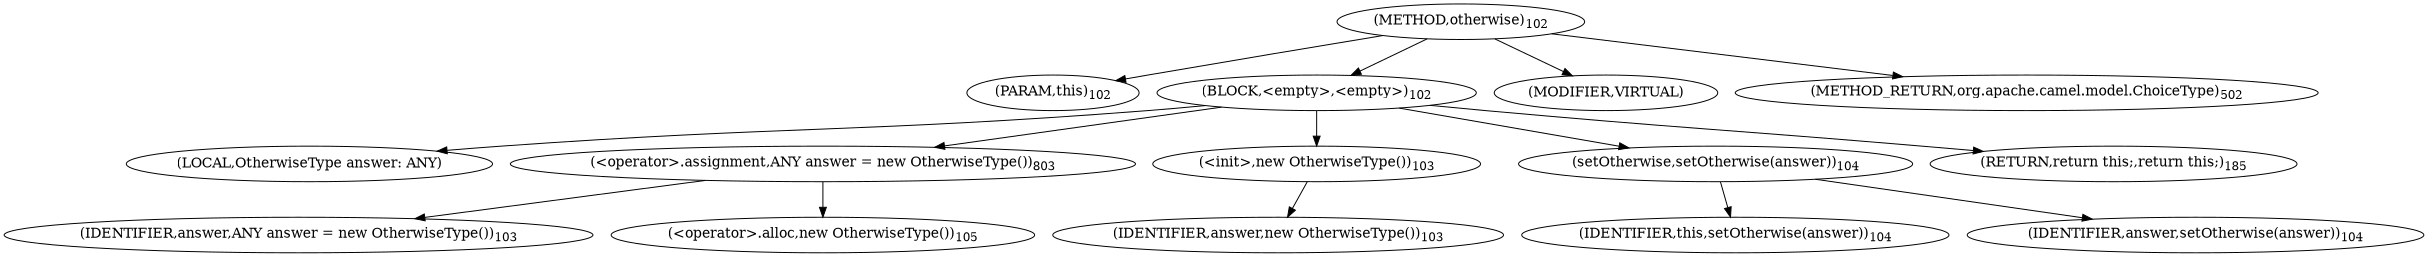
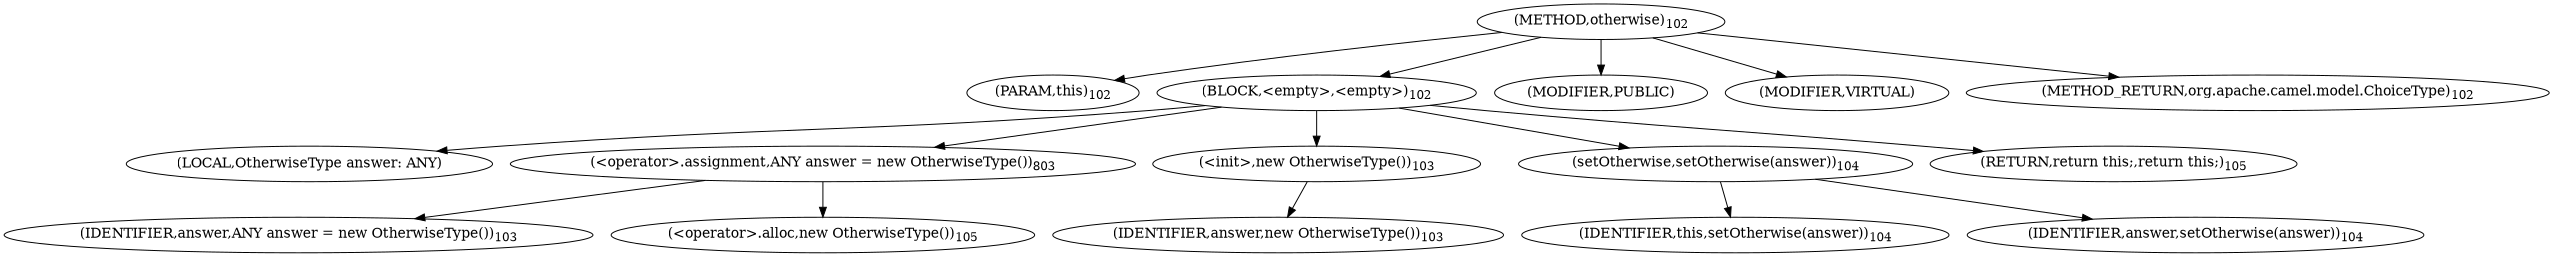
node "(METHOD_RETURN,org.apache.camel.model.ChoiceType)": text "502" -> "102"
node "(MODIFIER,PUBLIC)": added
node "(RETURN,return this;,return this;)": text "185" -> "105"
